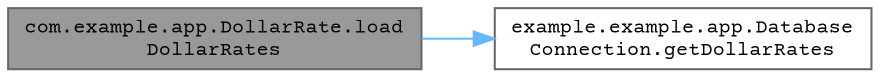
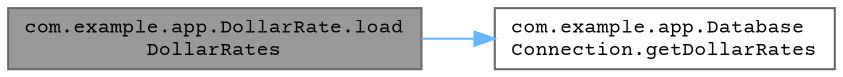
node "example.example.app.Database Connection.getDollarRates": label "example.example.app.Database Connection.getDollarRates" -> "com.example.app.Database Connection.getDollarRates"
